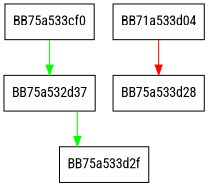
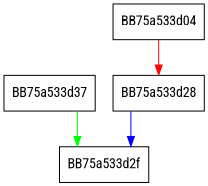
node "BB75a533cf0": removed
node "BB71a533d04": label "BB71a533d04" -> "BB75a533d04"
node "BB75a532d37": label "BB75a532d37" -> "BB75a533d37"
edge "BB75a533d28" -> "BB75a533d2f": added
